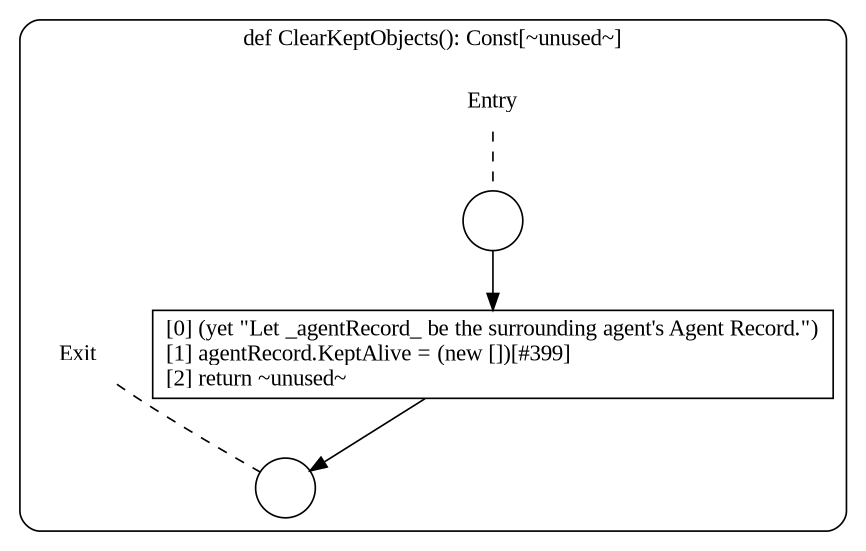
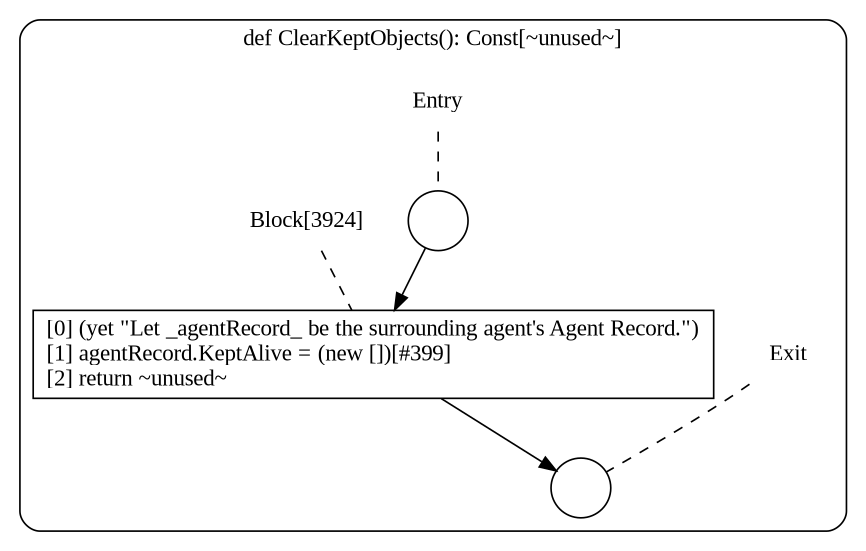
node "Block[3924]": added
